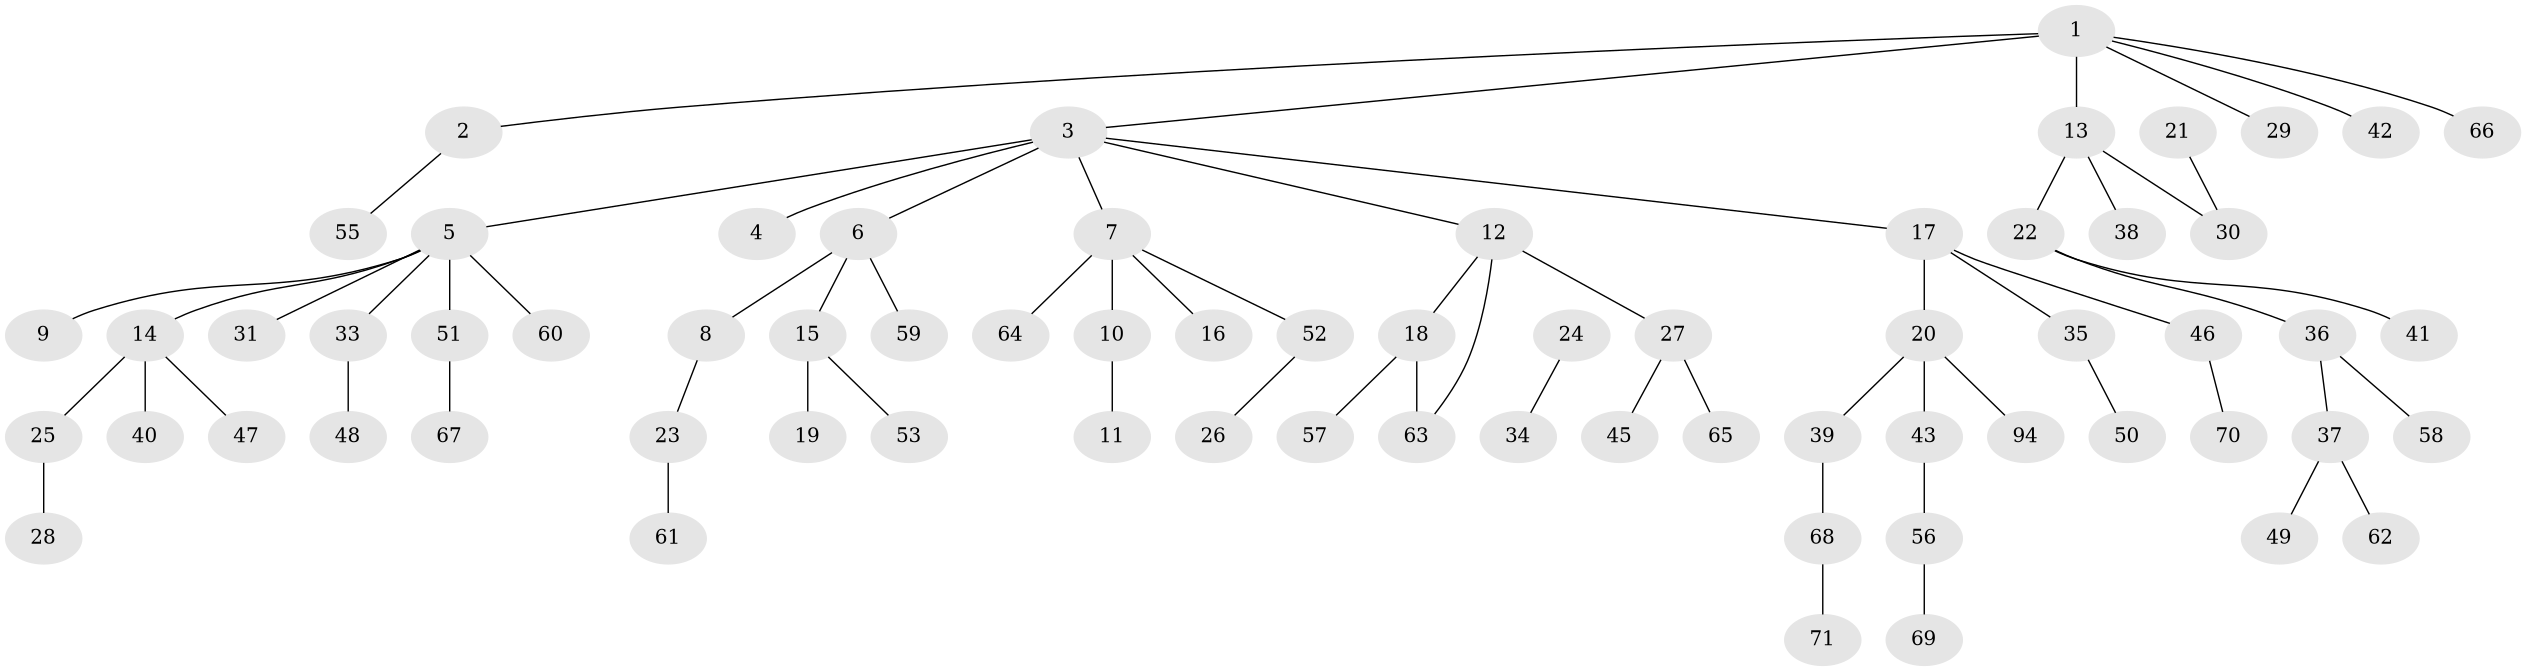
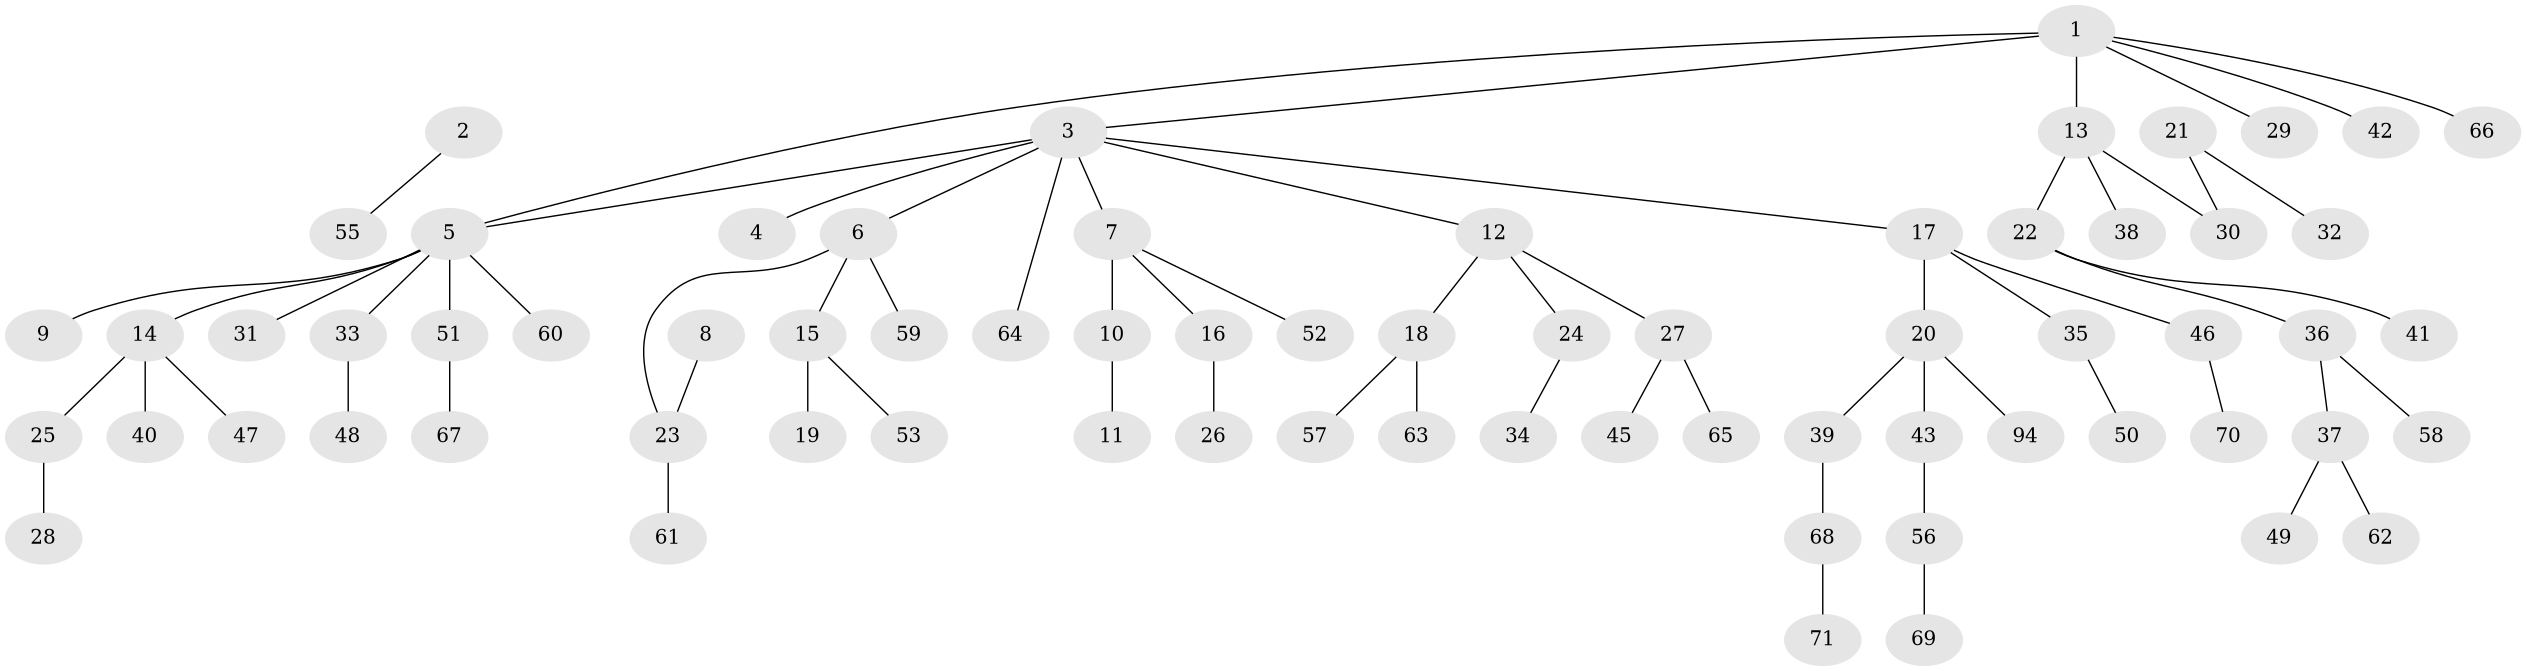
edge "1" -- "2": now "1" -- "5"
node "32": added
edge "6" -- "8": now "6" -- "23"
edge "7" -- "64": now "3" -- "64"
edge "12" -- "63": now "12" -- "24"
edge "52" -- "26": now "16" -- "26"
